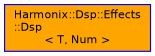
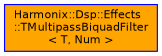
node "Harmonix::Dsp::Effects ::Dsp < T, Num >": label "Harmonix::Dsp::Effects ::Dsp < T, Num >" -> "Harmonix::Dsp::Effects ::TMultipassBiquadFilter < T, Num >"
